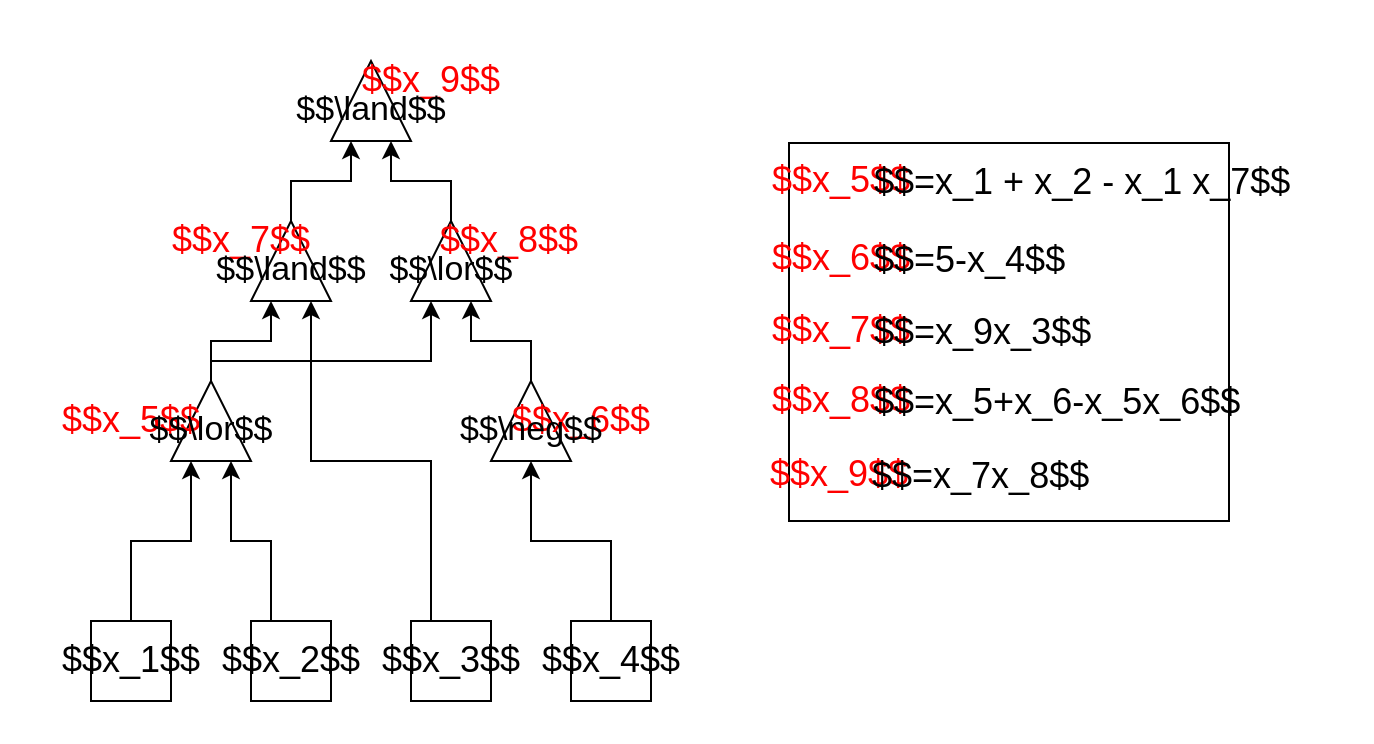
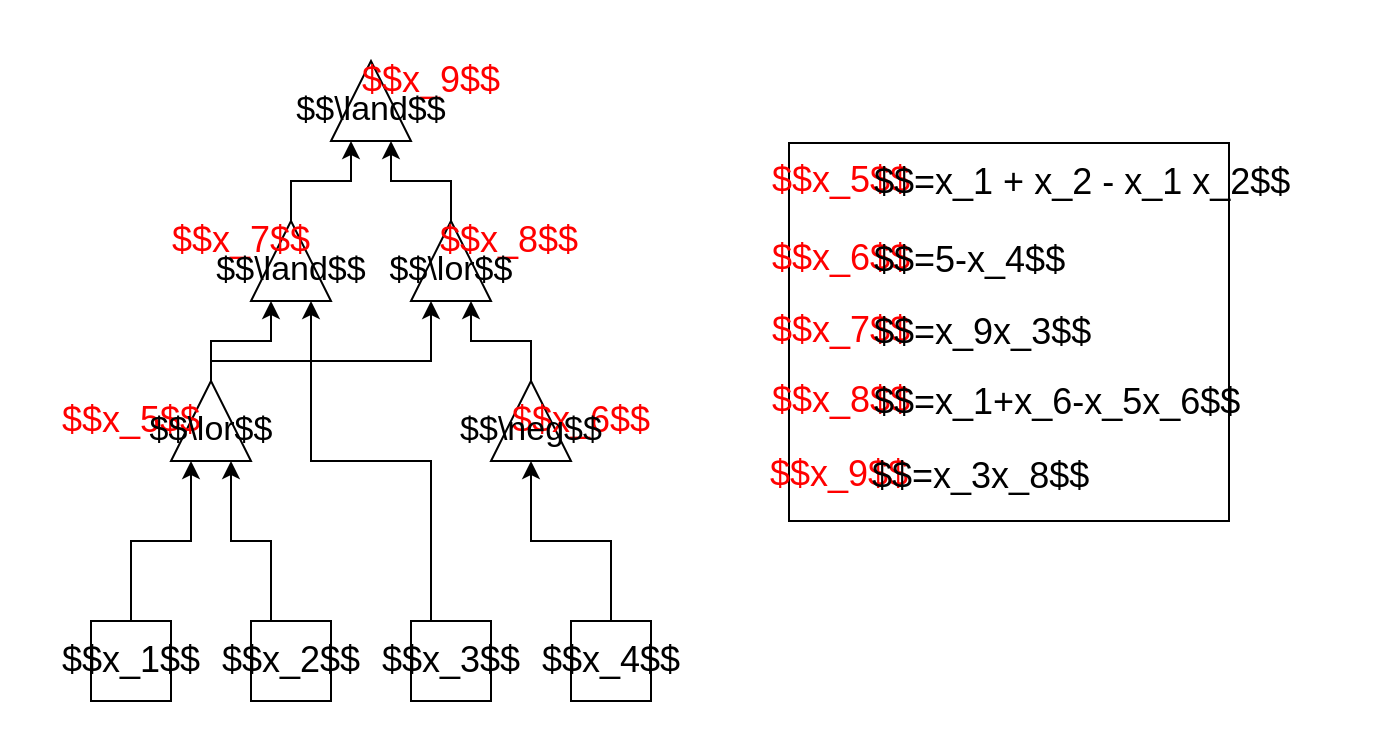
node "$$=x_1 + x_2 - x_1 x_7$$": label "$$=x_1 + x_2 - x_1 x_7$$" -> "$$=x_1 + x_2 - x_1 x_2$$"
node "$$=x_5+x_6-x_5x_6$$": label "$$=x_5+x_6-x_5x_6$$" -> "$$=x_1+x_6-x_5x_6$$"
node "$$=x_7x_8$$": label "$$=x_7x_8$$" -> "$$=x_3x_8$$"
